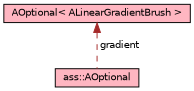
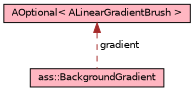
node "ass::AOptional": label "ass::AOptional" -> "ass::BackgroundGradient"
